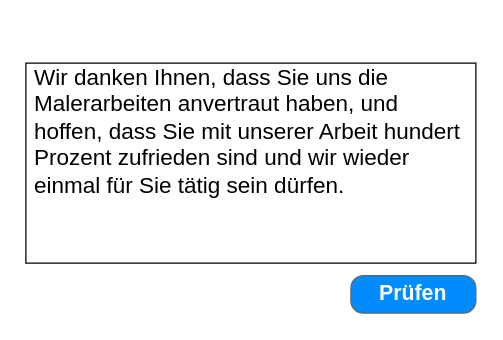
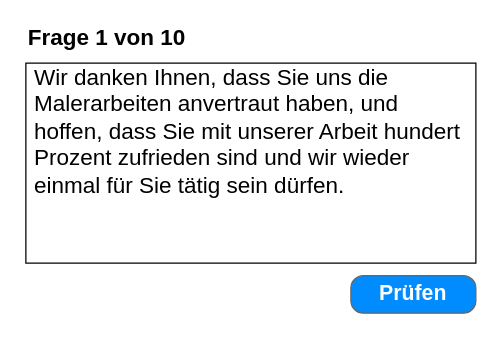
node "Frage 1 von 10": added
